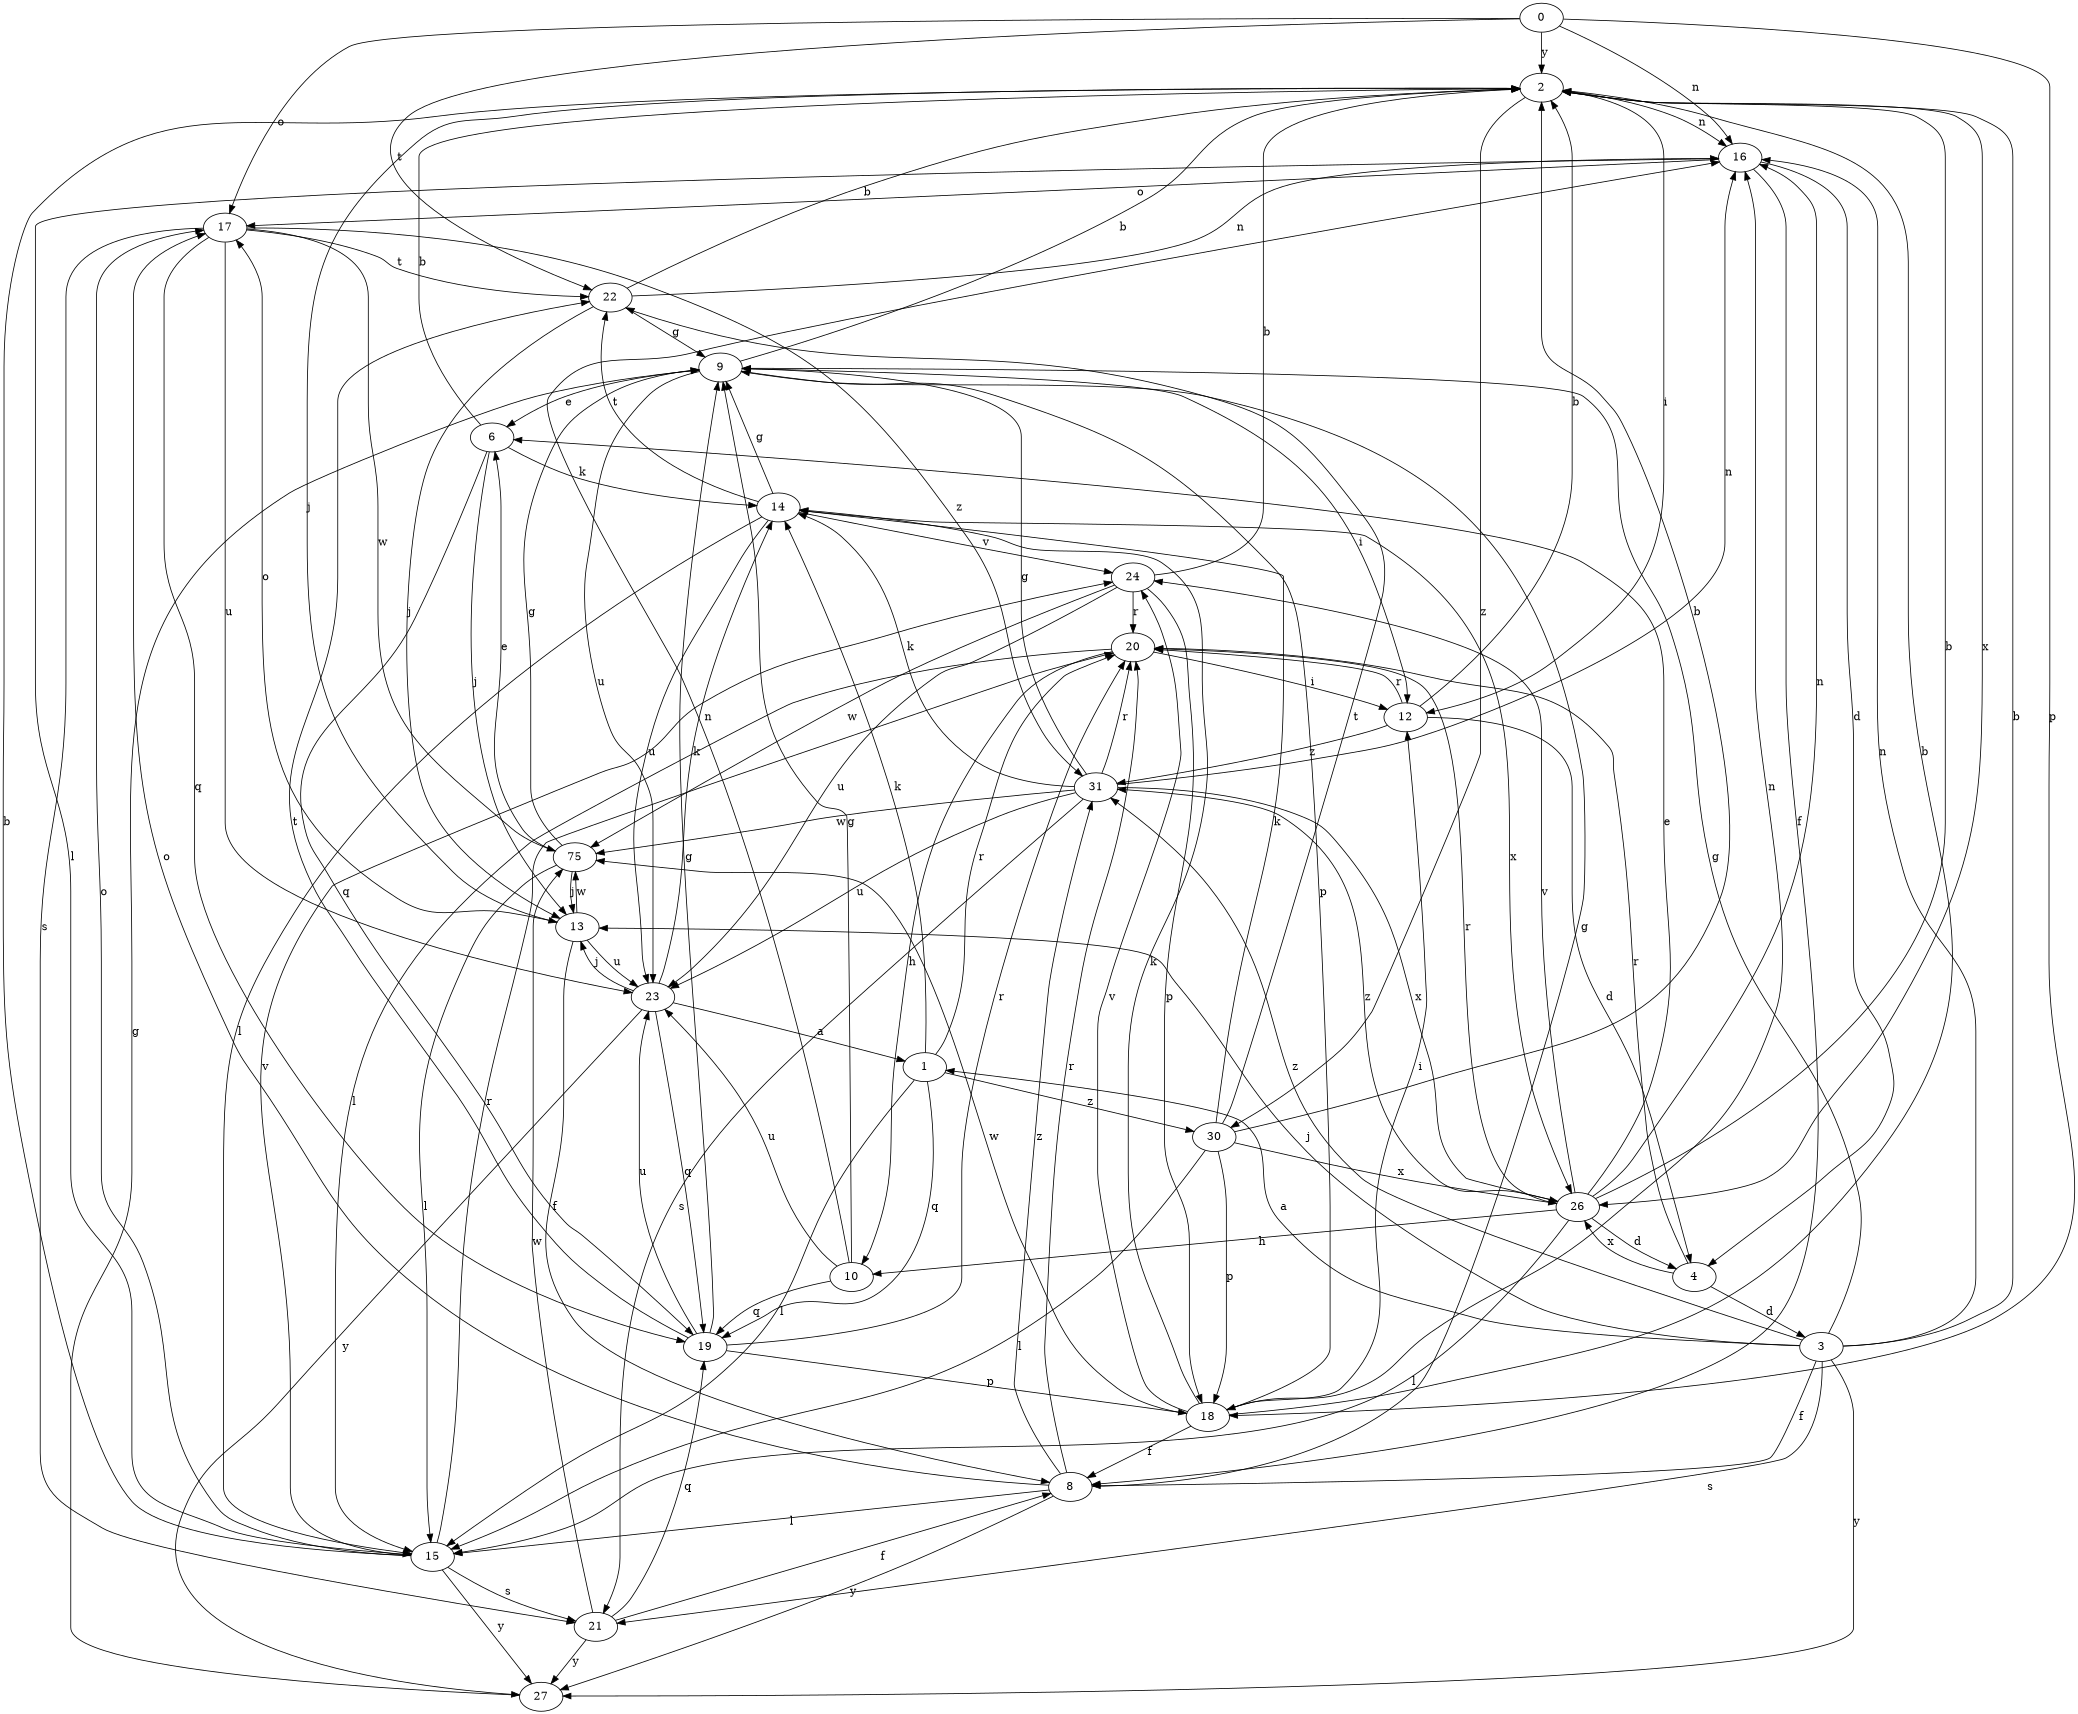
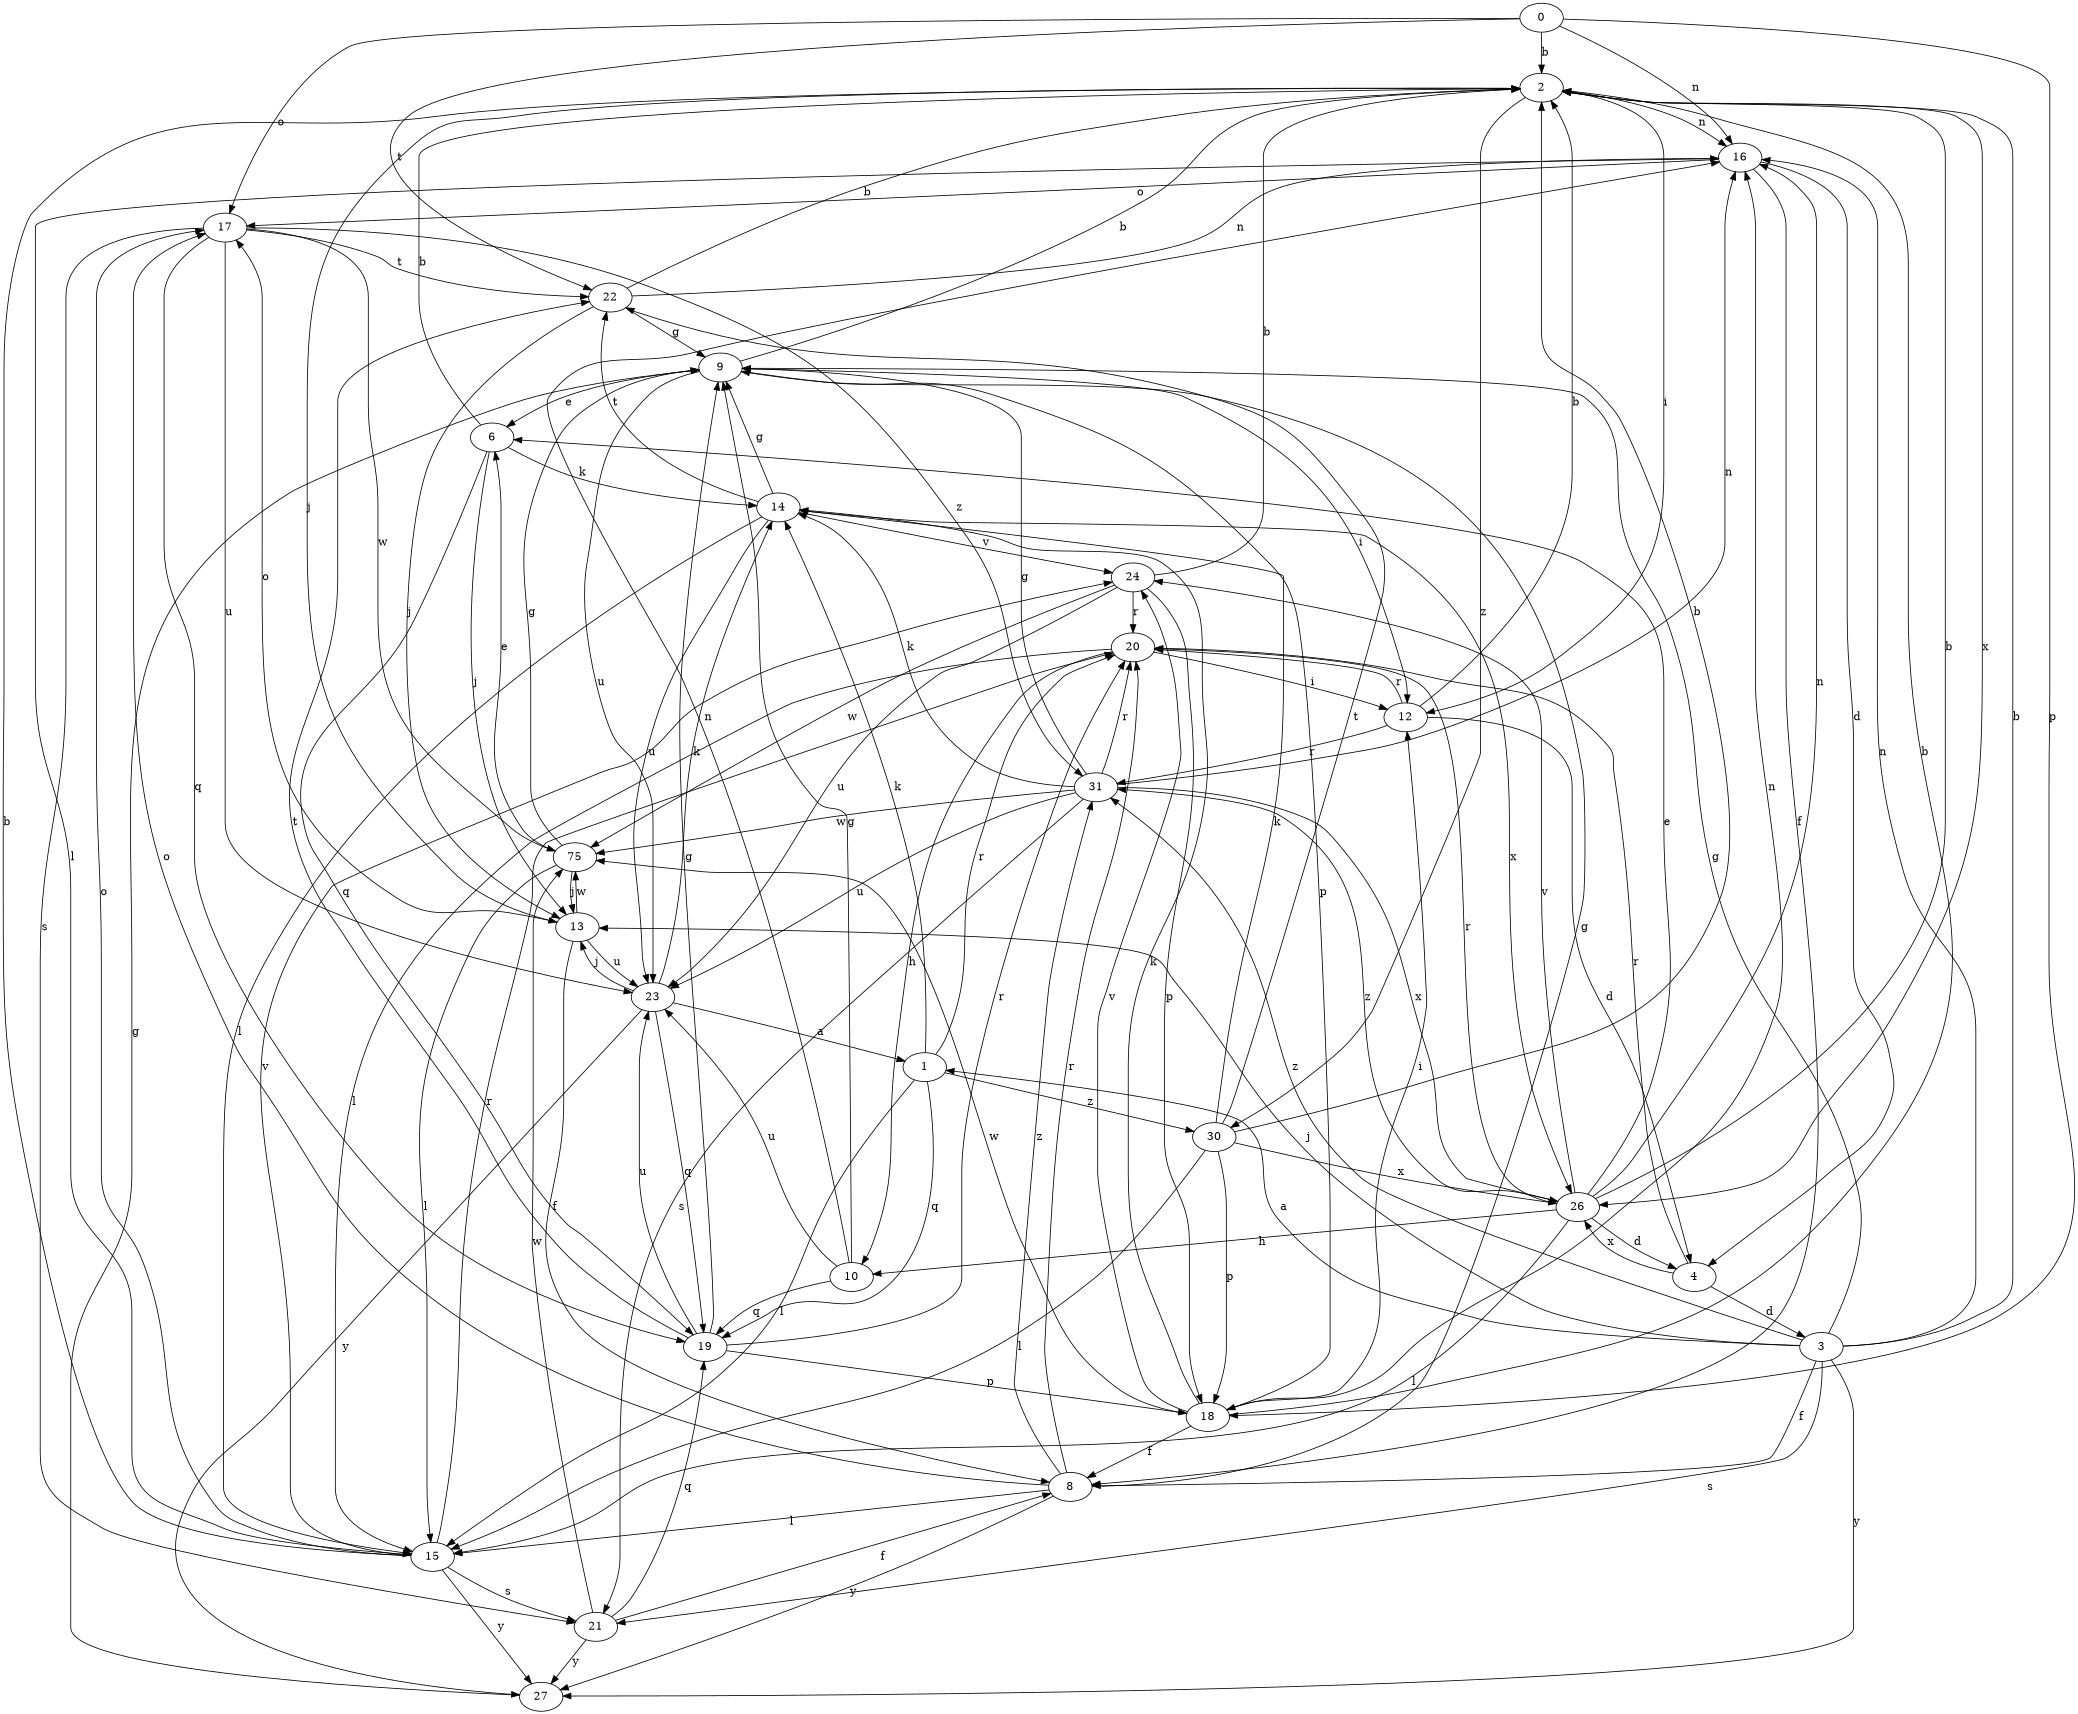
edge "0" -> "2": label "y" -> "b"
edge "12" -> "31": label "z" -> "r"
